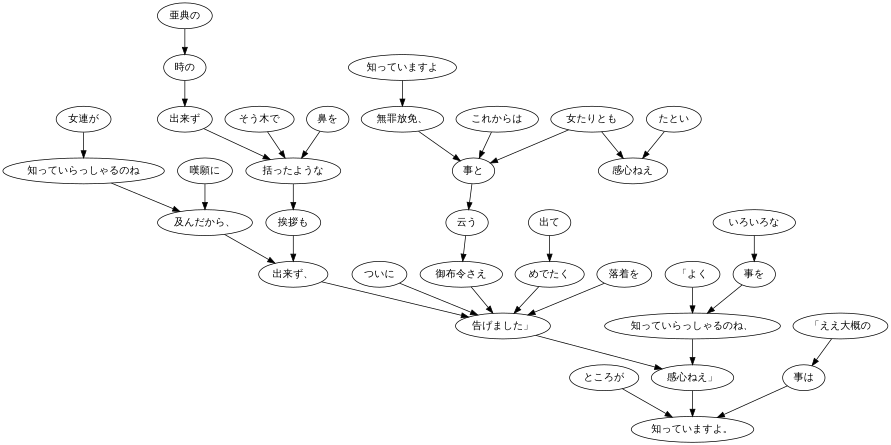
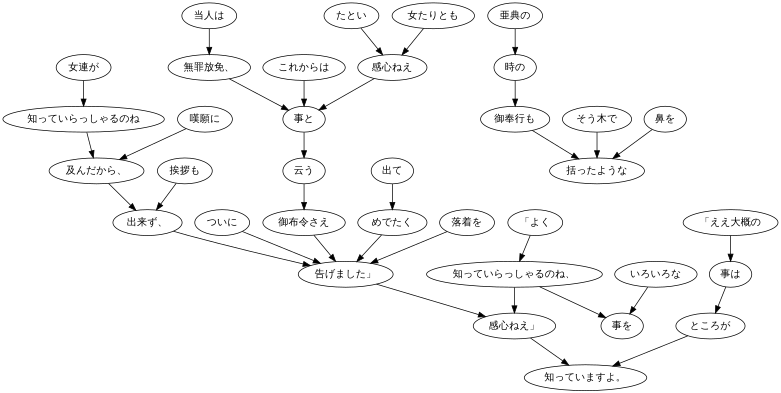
node "知っていますよ": label "知っていますよ" -> "当人は"
node "出来ず": label "出来ず" -> "御奉行も"
edge "女たりとも" -> "事と": now "感心ねえ" -> "事と"
edge "括ったような" -> "挨拶も": removed
edge "事を" -> "知っていらっしゃるのね、": reversed
edge "事は" -> "知っていますよ。": now "事は" -> "ところが"
